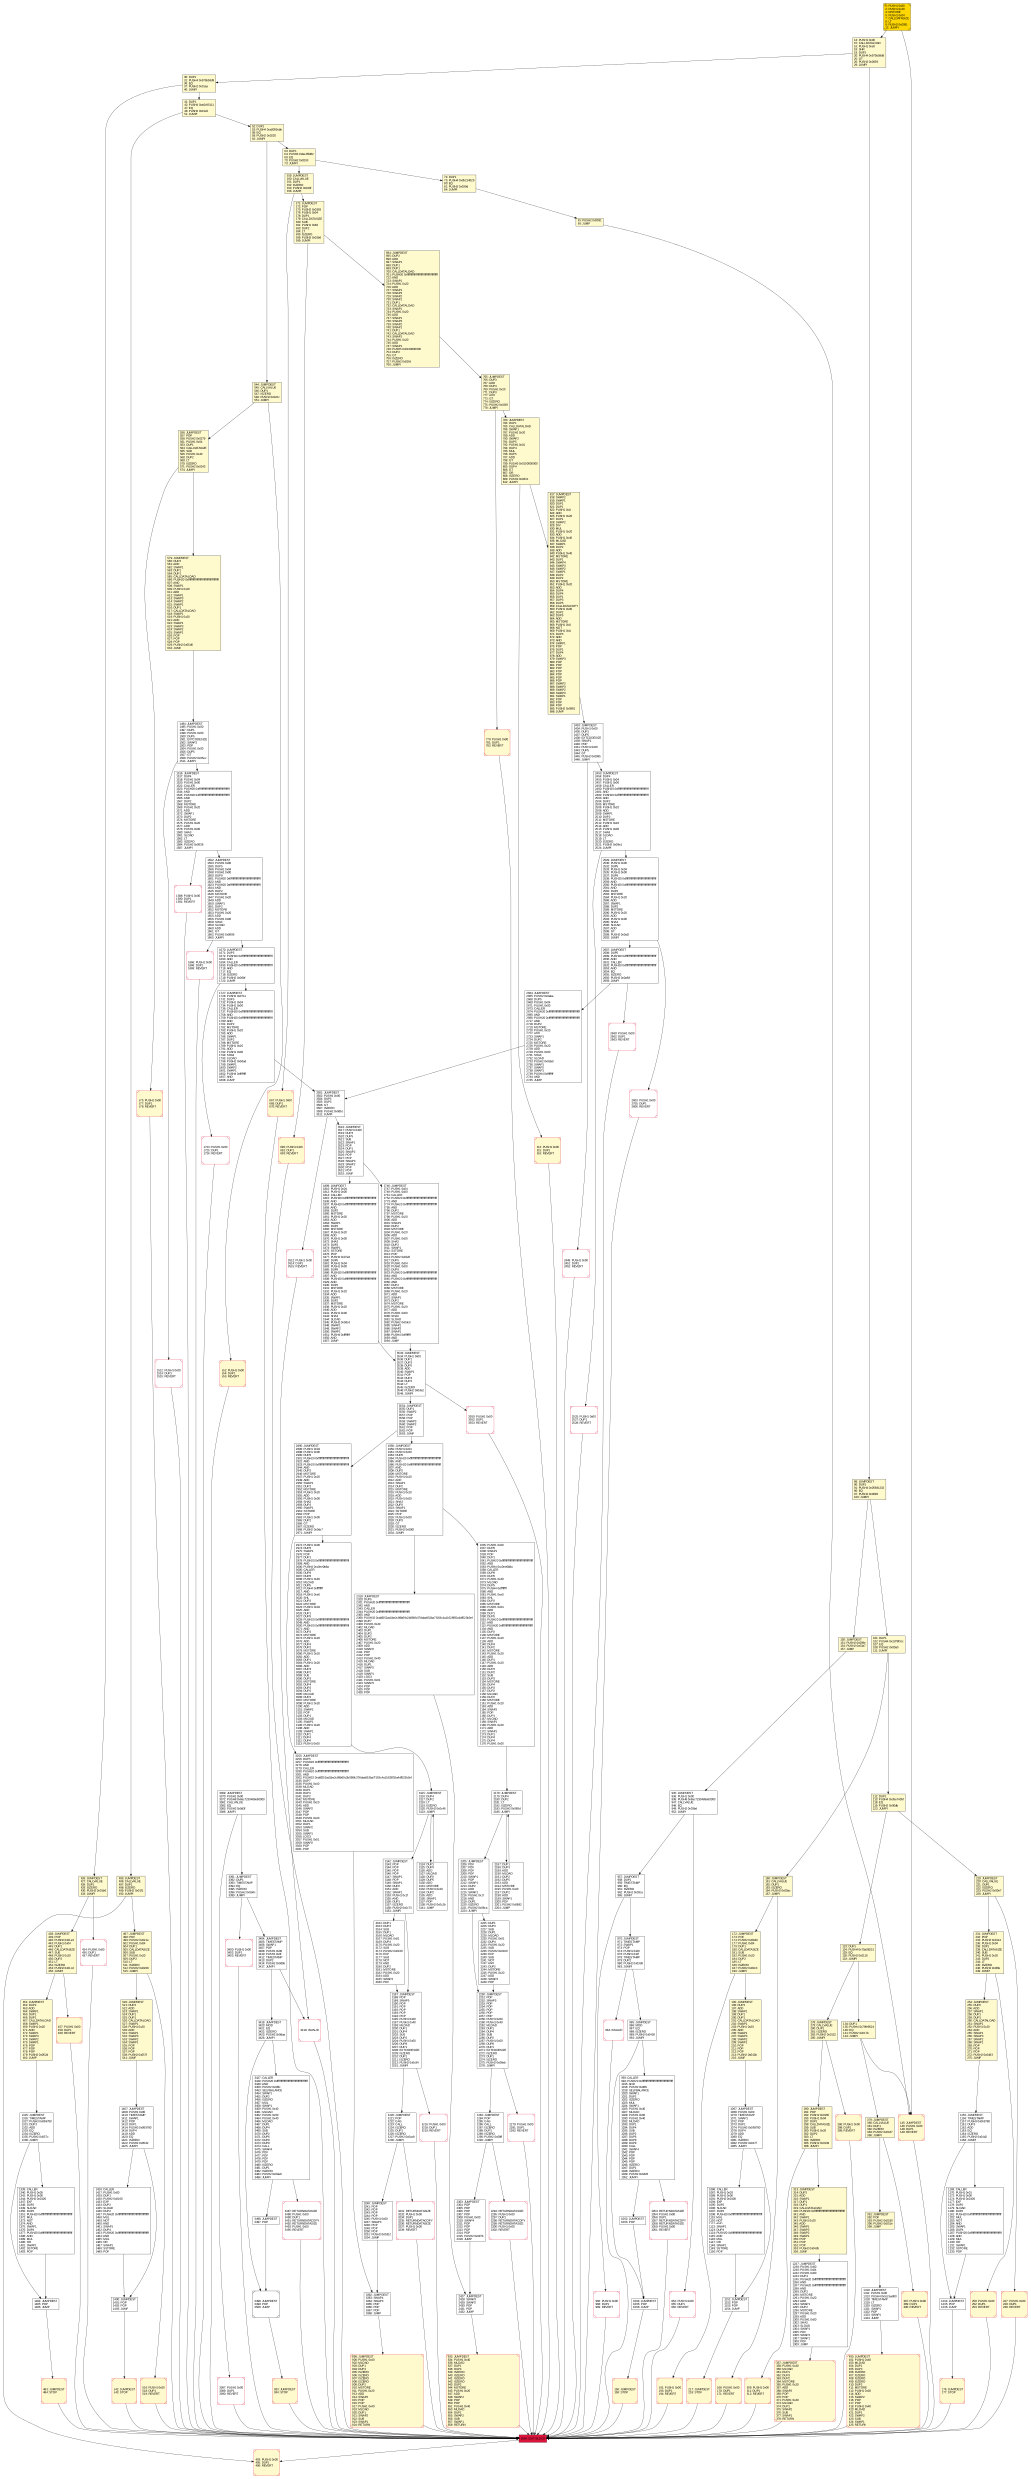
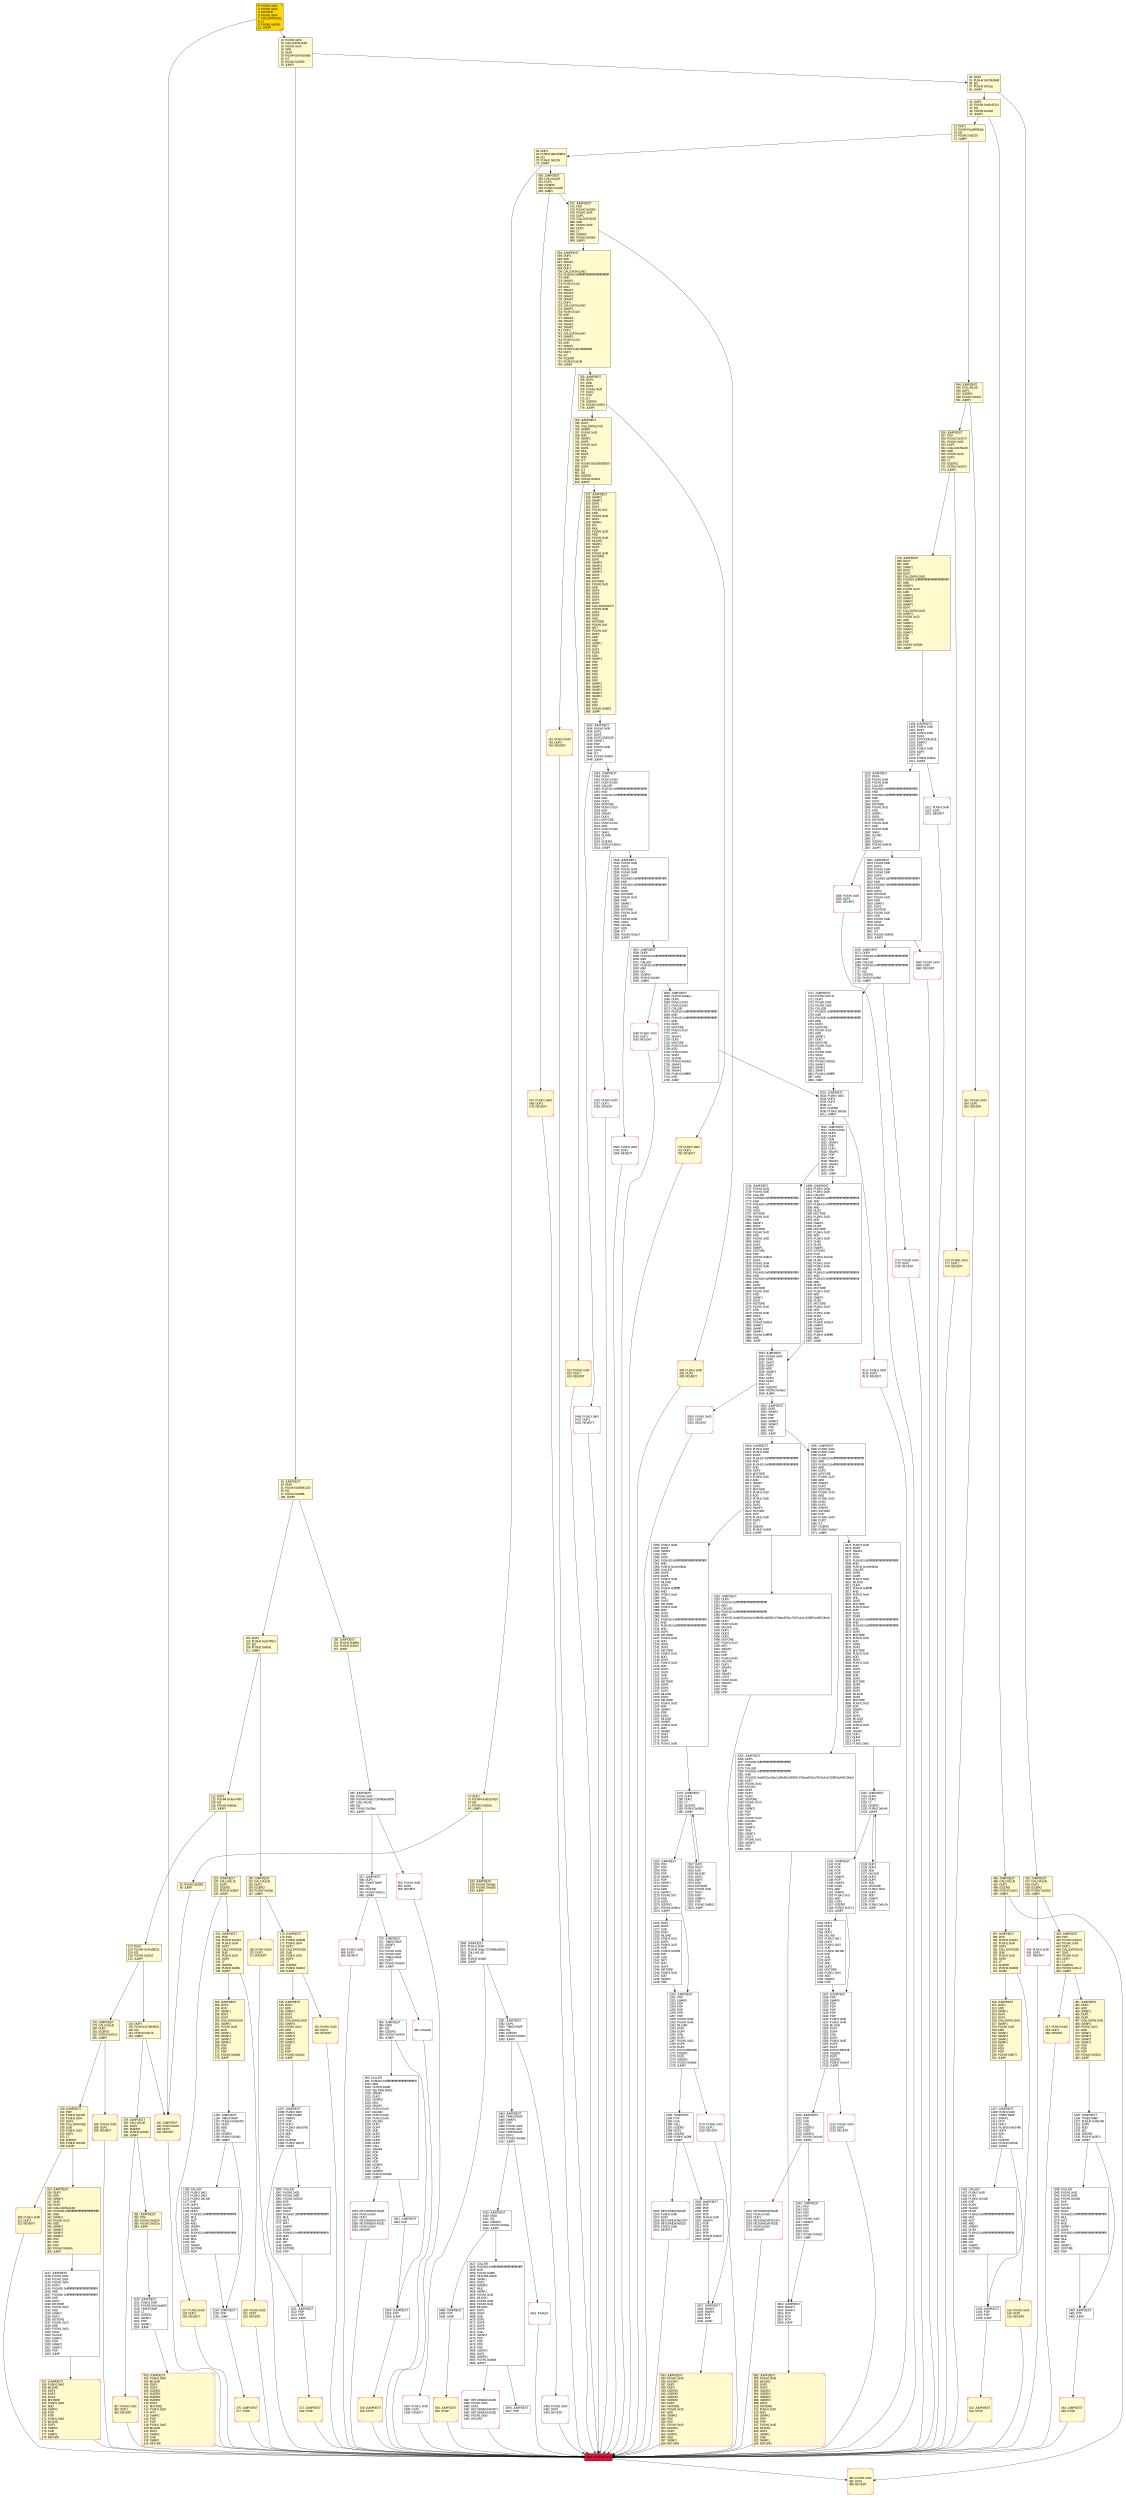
node "761: PUSH1 0x00 763: DUP1 764: REVERT": added
edge "3512: PUSH1 0x00 3514: DUP1 3515: REVERT" -> "3418: INVALID": now "3512: PUSH1 0x00 3514: DUP1 3515: REVERT" -> "3564: EXIT BLOCK"
node "925: JUMPDEST 926: PUSH2 0x03a5 929: PUSH2 0x0d29 932: JUMP": added
edge "3496: JUMPDEST 3497: POP" -> "3498: JUMPDEST 3499: POP 3500: JUMP": removed
node "3498: JUMPDEST 3499: POP 3500: JUMP": shape Msquare -> box
